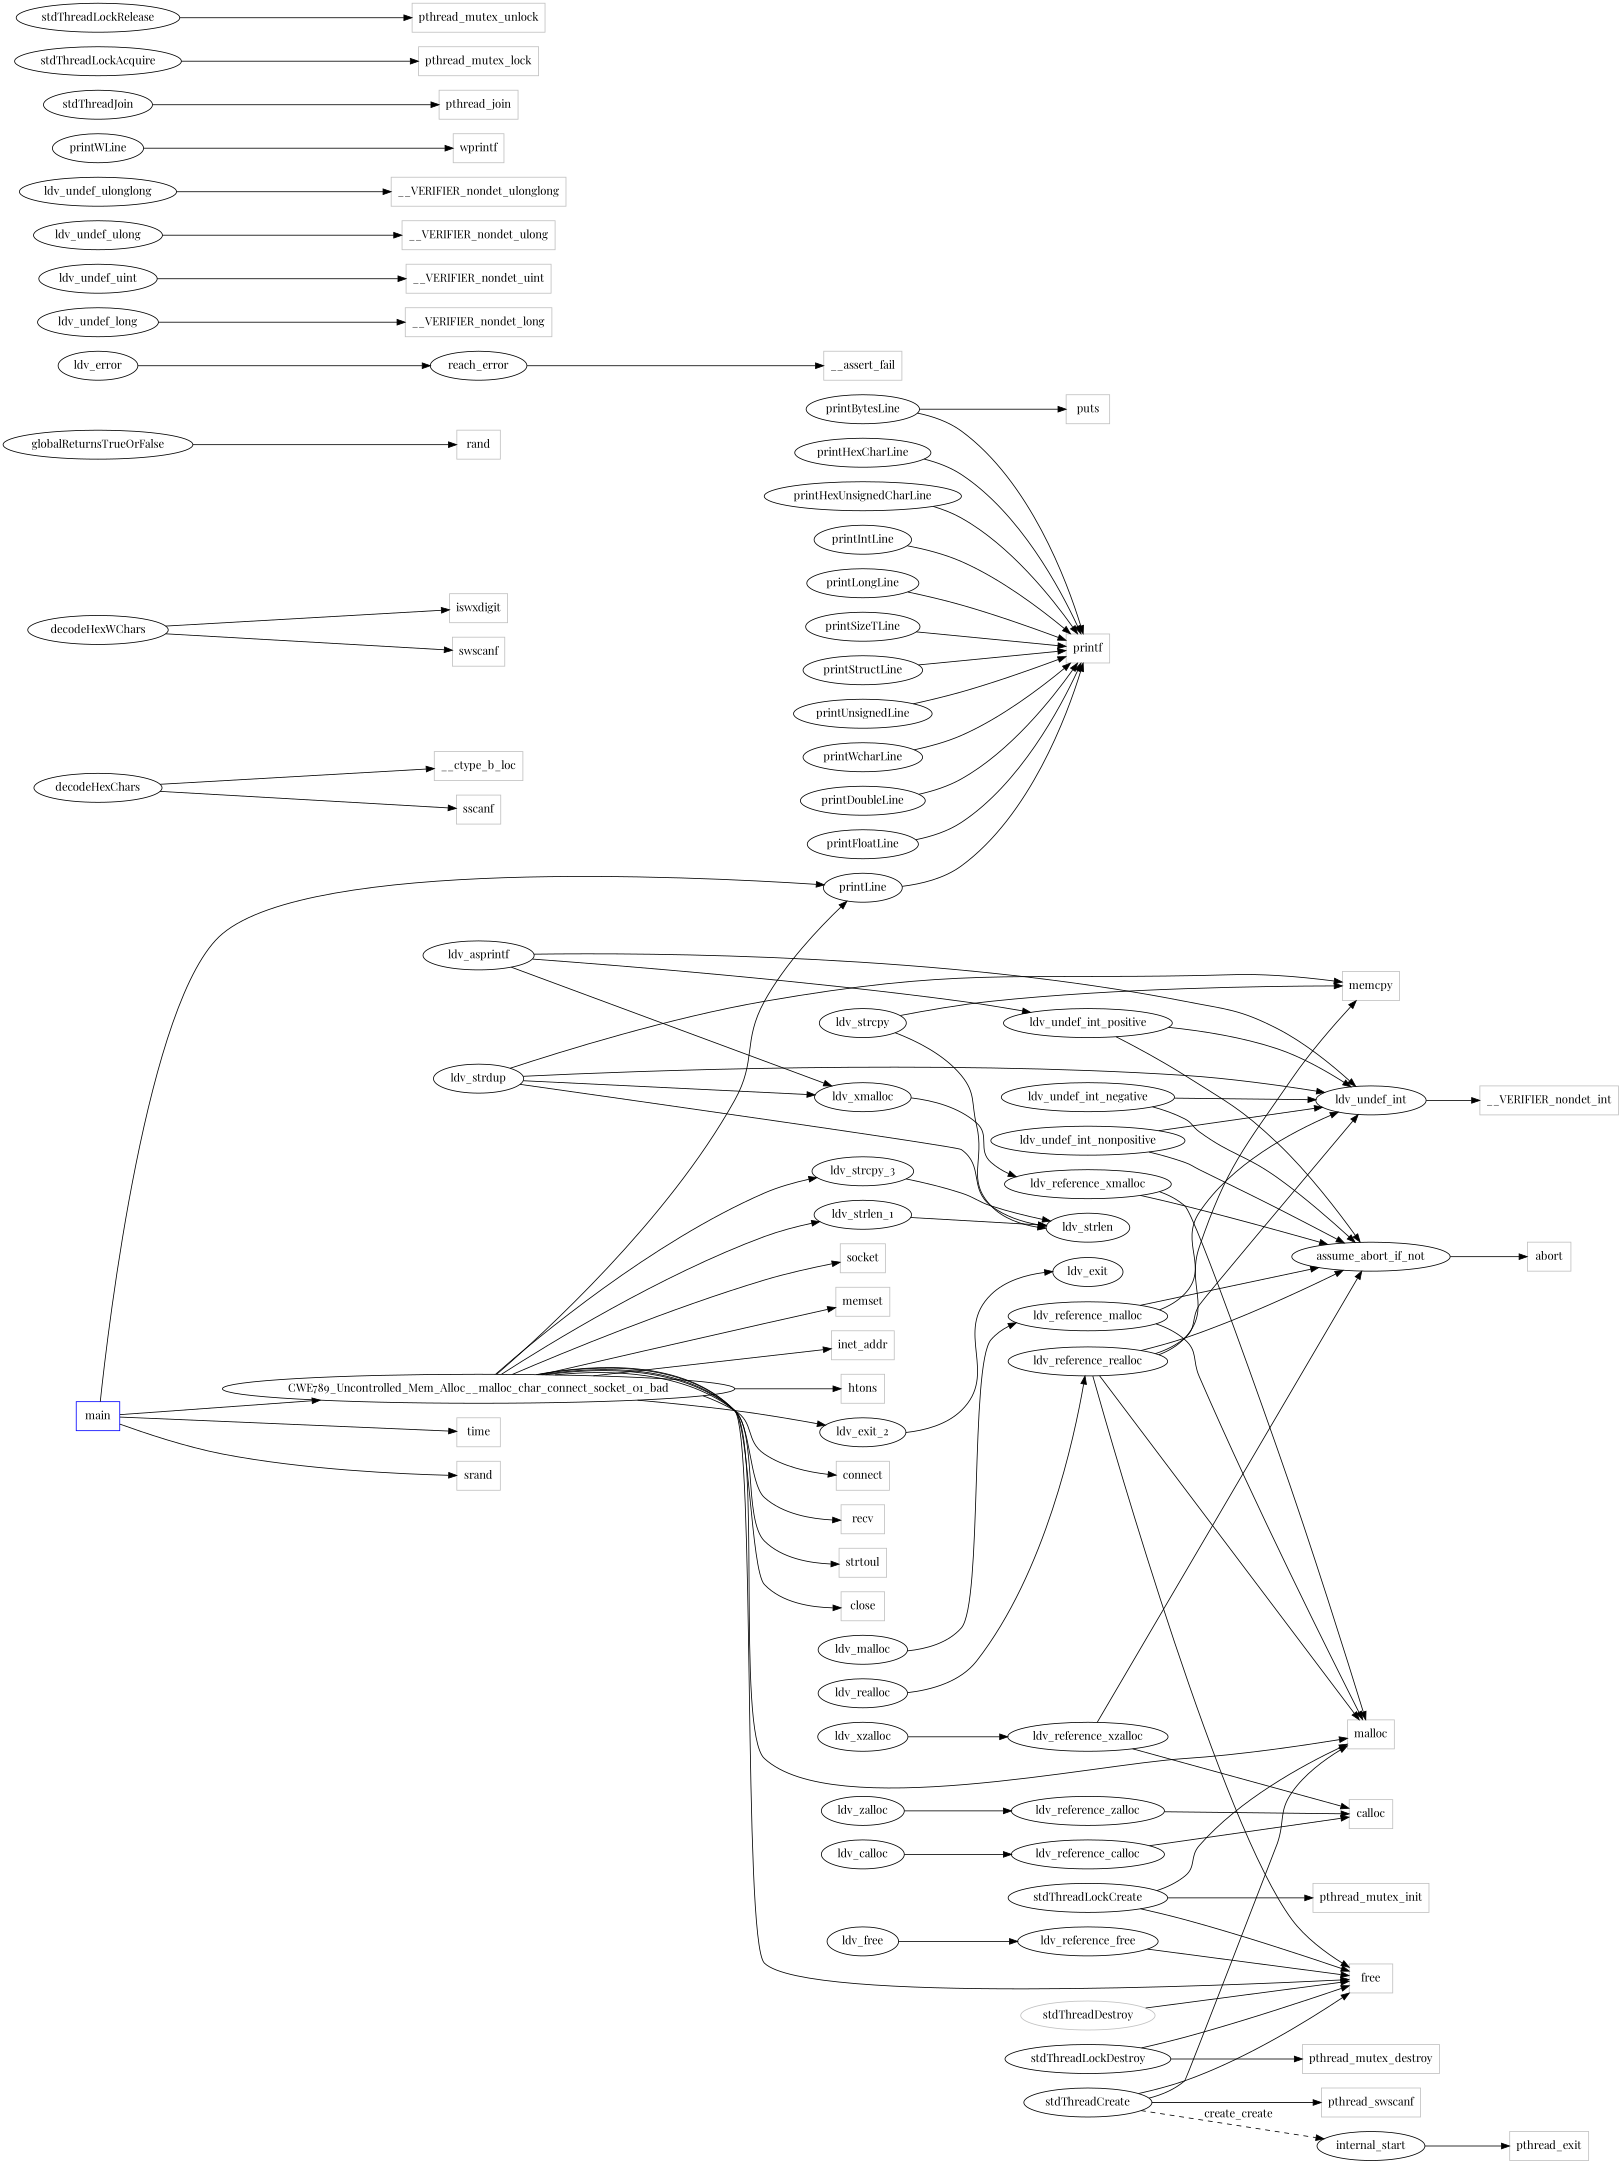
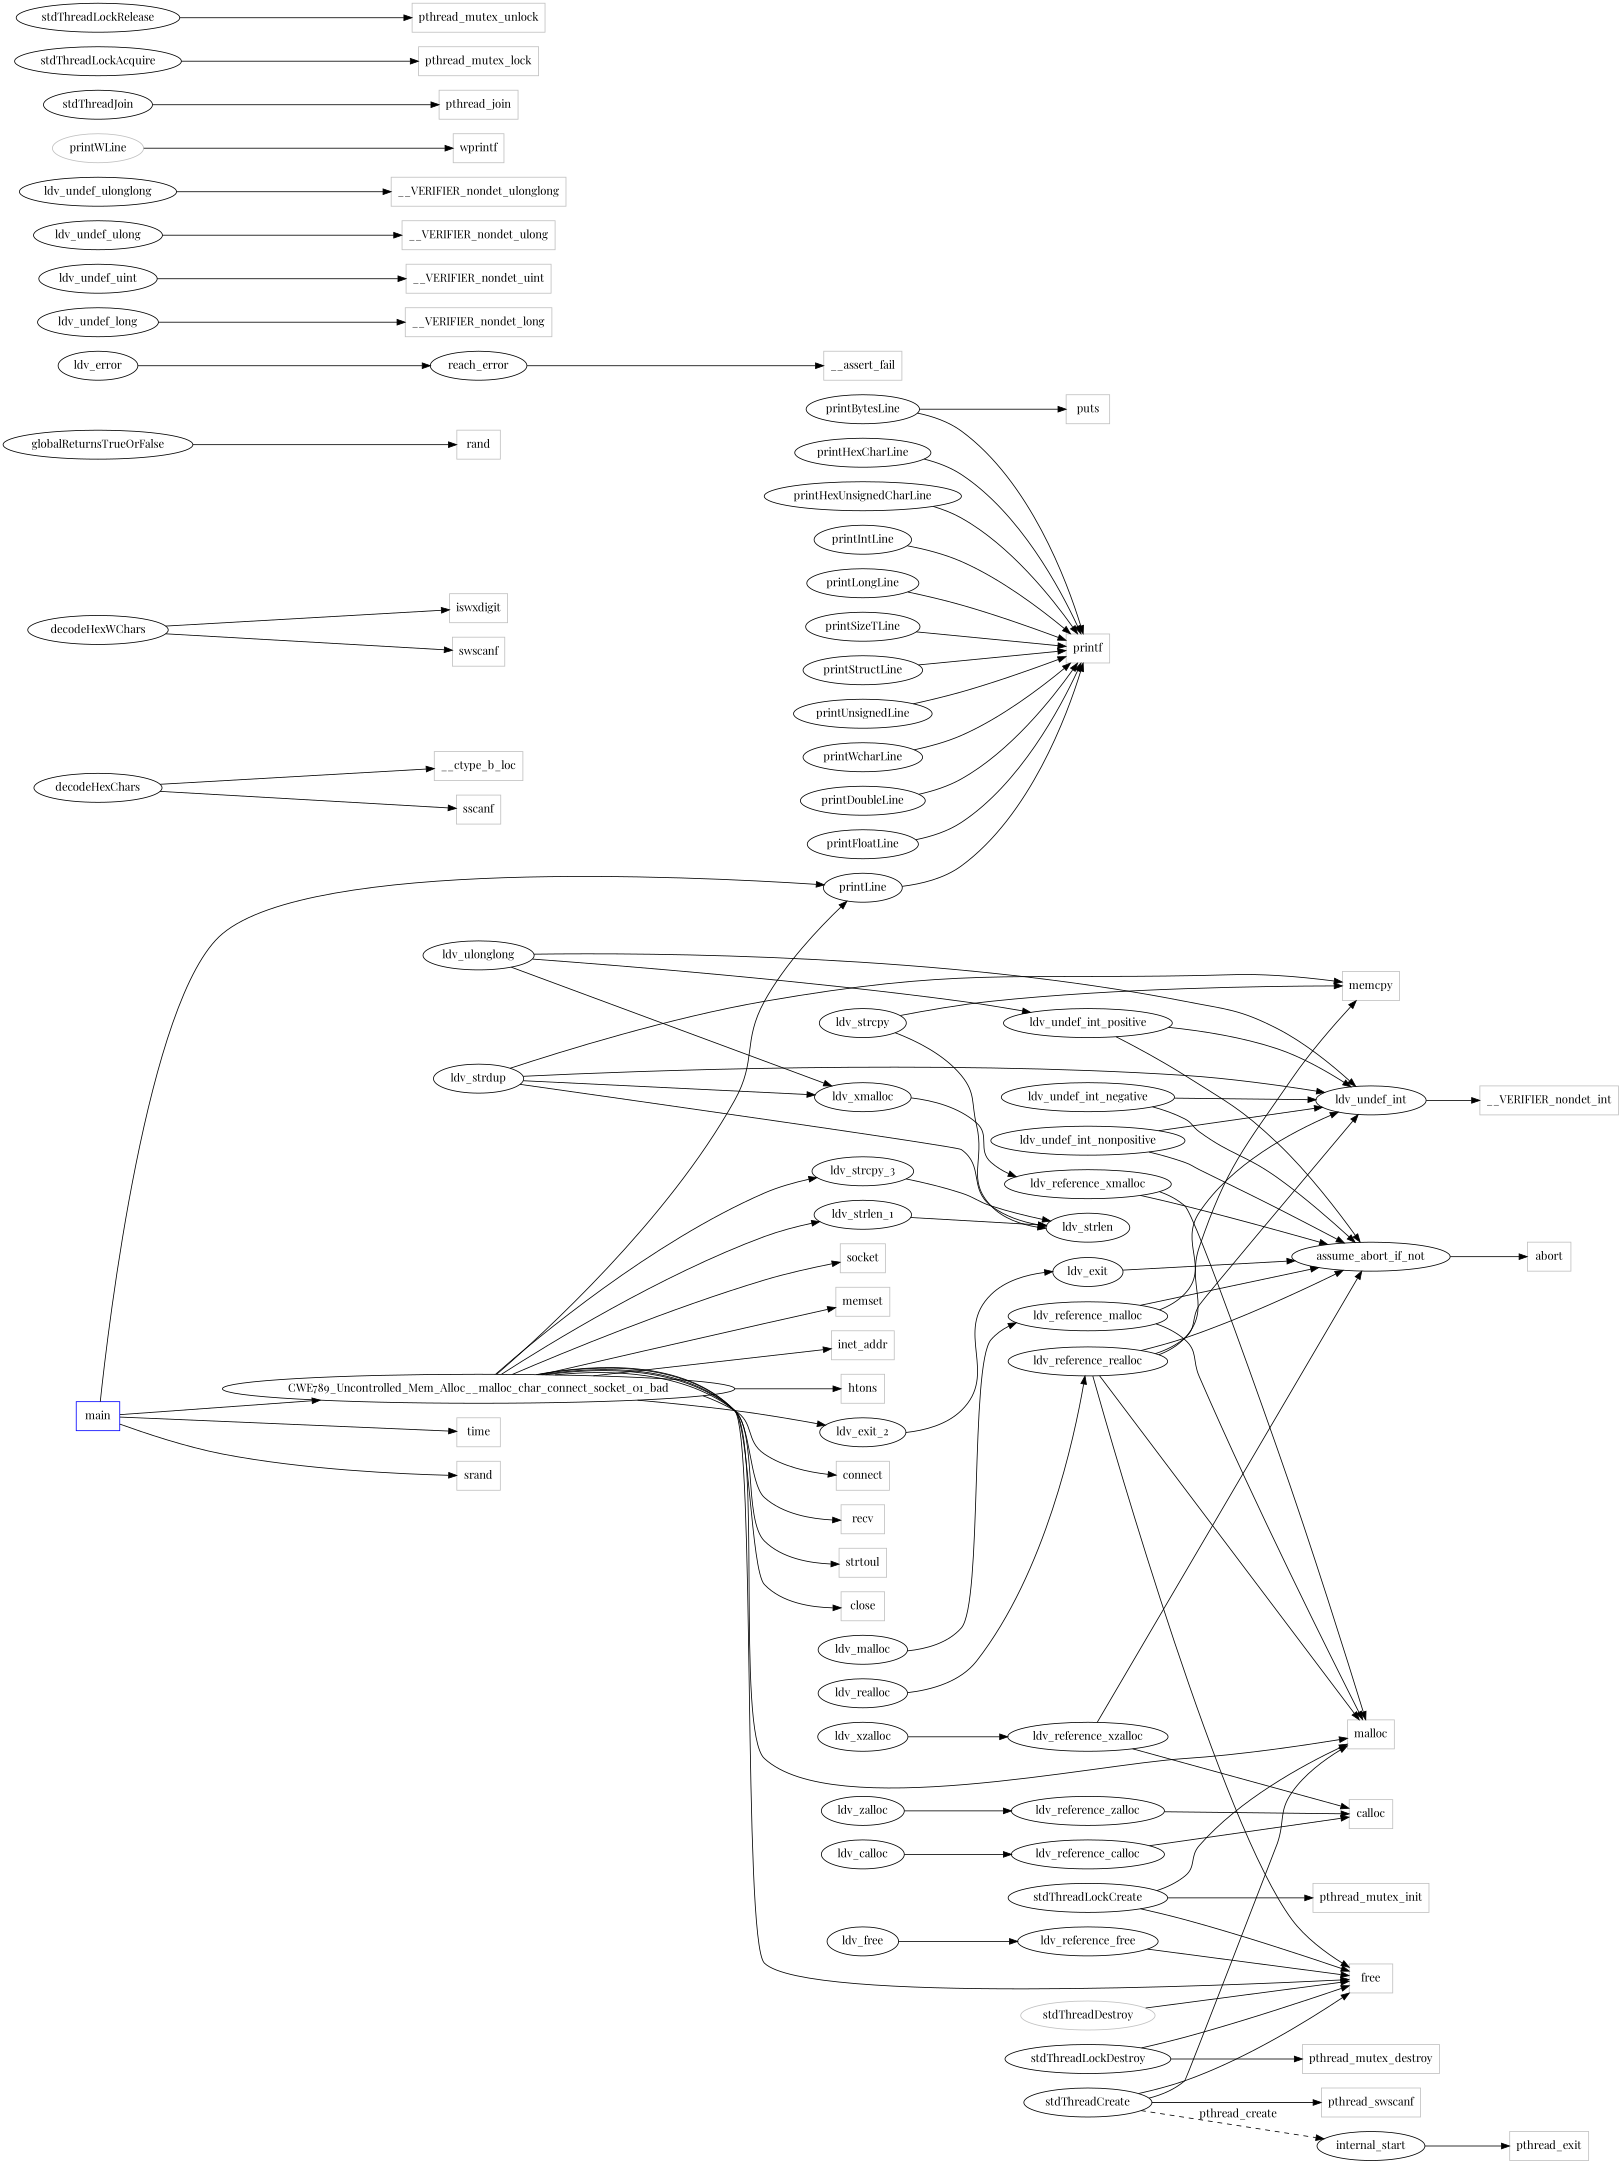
node "printWLine": color black -> grey
node "ldv_asprintf": label "ldv_asprintf" -> "ldv_ulonglong"
edge "ldv_exit" -> "assume_abort_if_not": added
edge "stdThreadCreate" -> "internal_start": label "create_create" -> "pthread_create"
